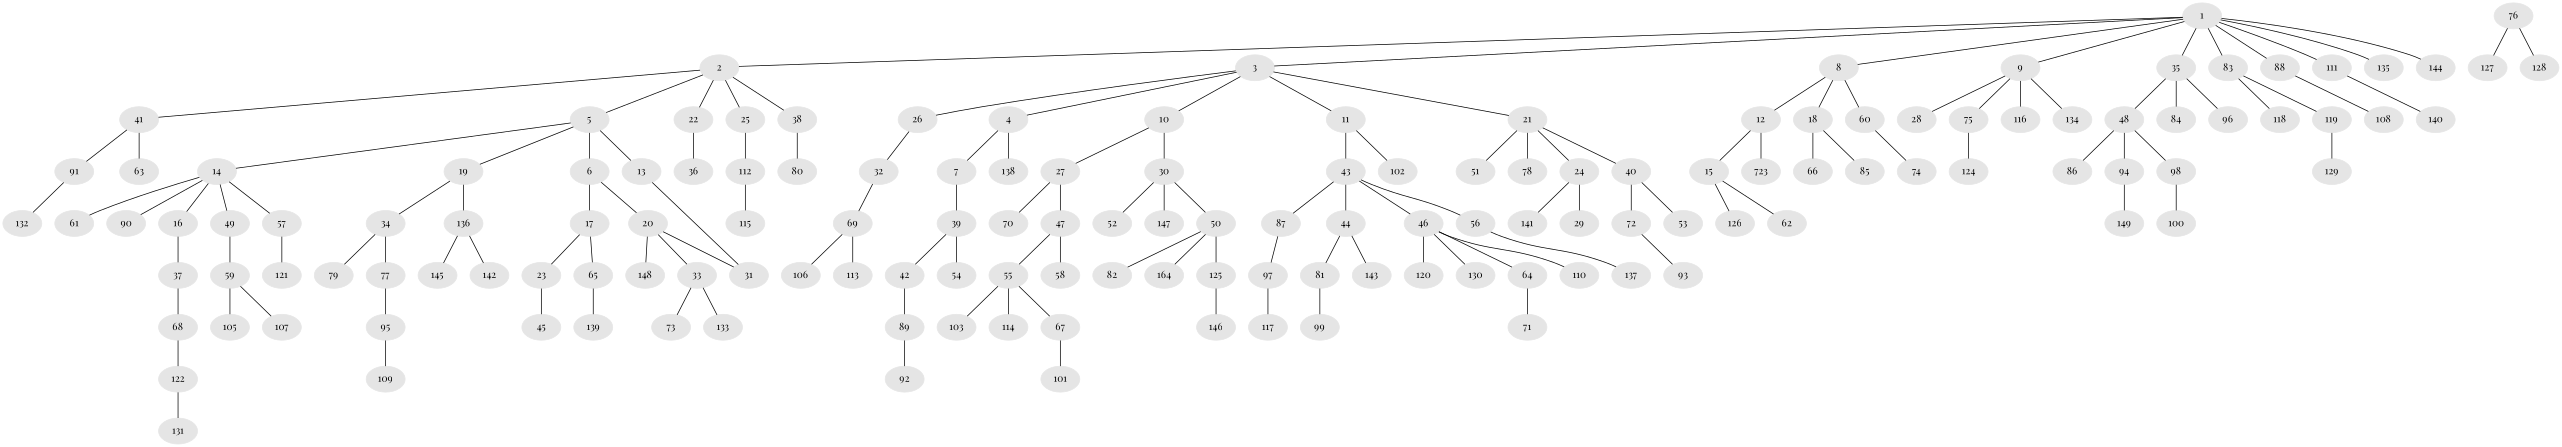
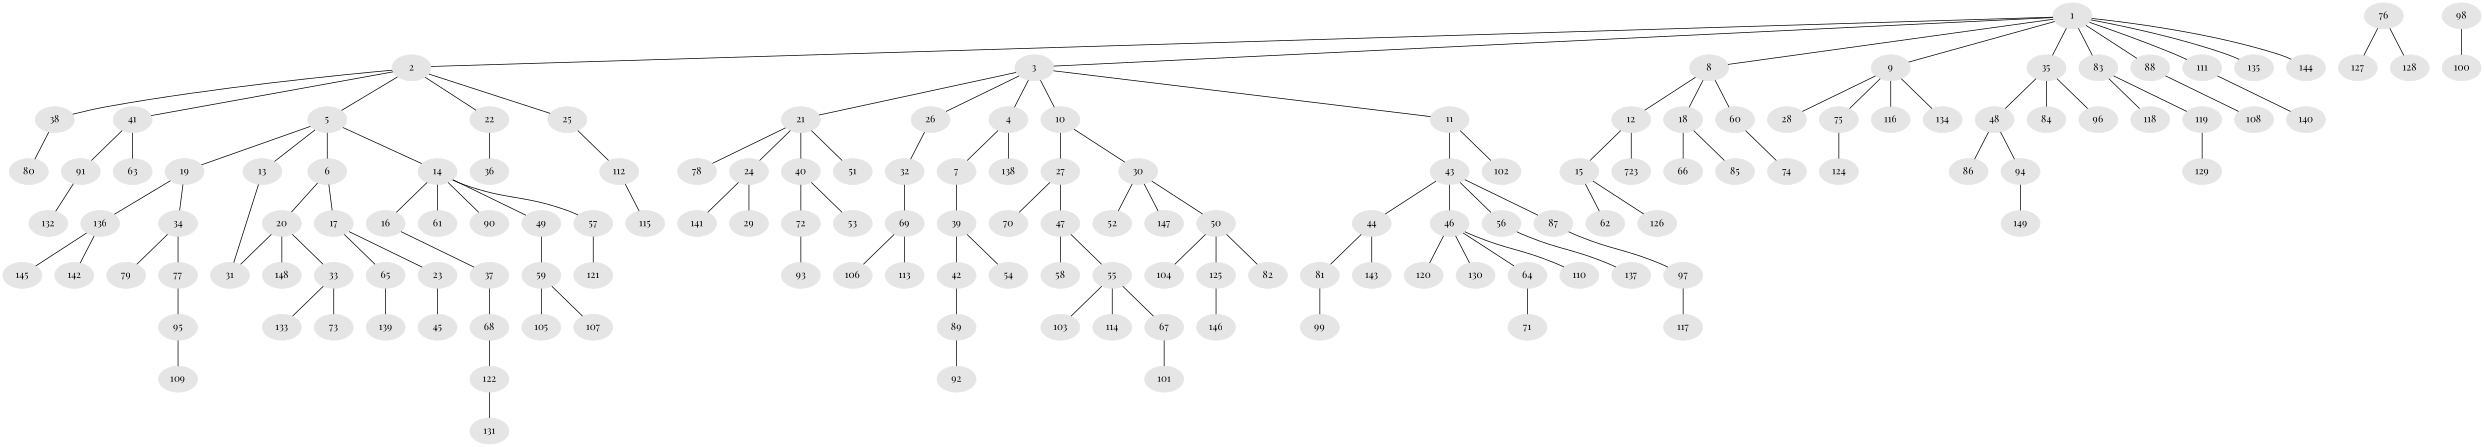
edge "48" -- "98": removed
node "164": label "164" -> "104"
